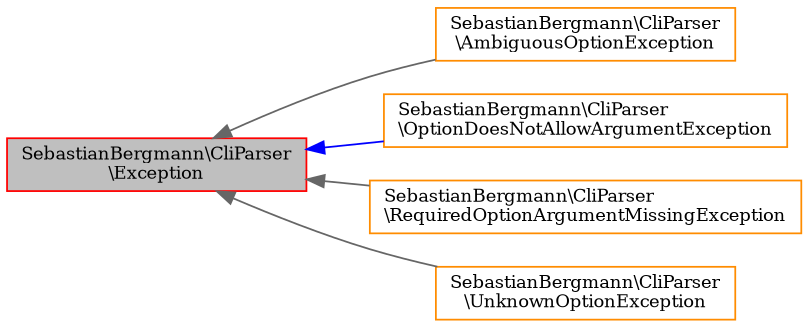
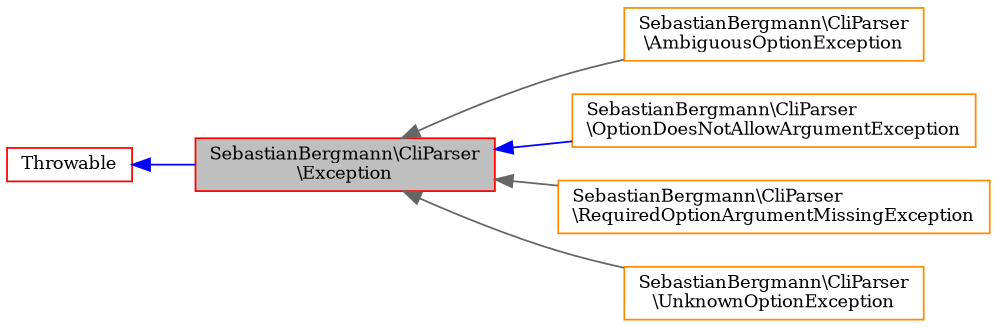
node "Throwable": added
